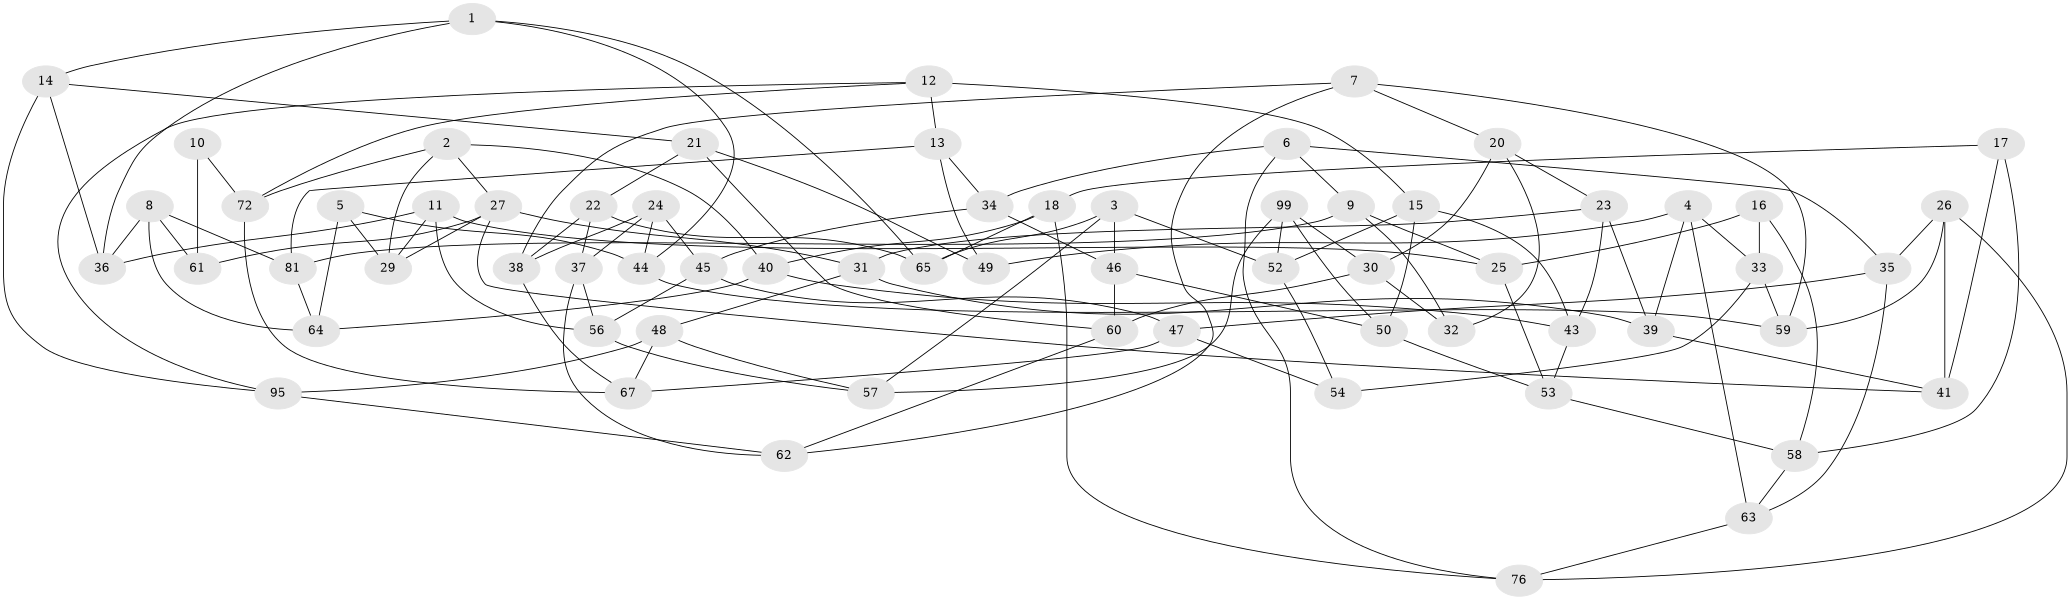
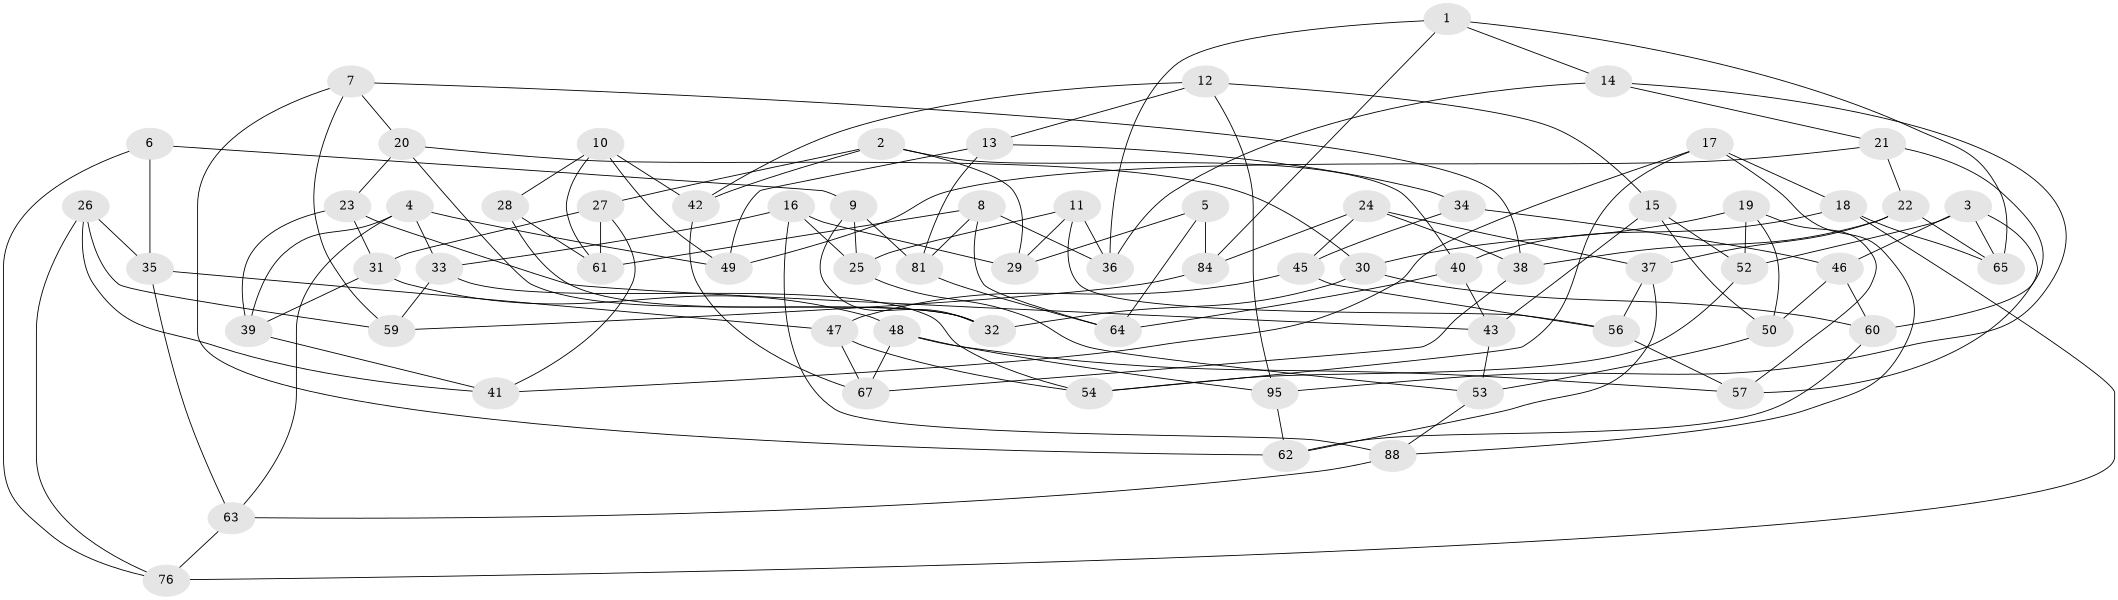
edge "6" -- "34": removed
node "72": label "72" -> "42"
node "28": added
node "99": label "99" -> "19"
edge "10" -- "49": added
edge "27" -- "29": now "16" -- "29"
node "44": label "44" -> "84"
edge "17" -- "54": added
node "58": label "58" -> "88"
